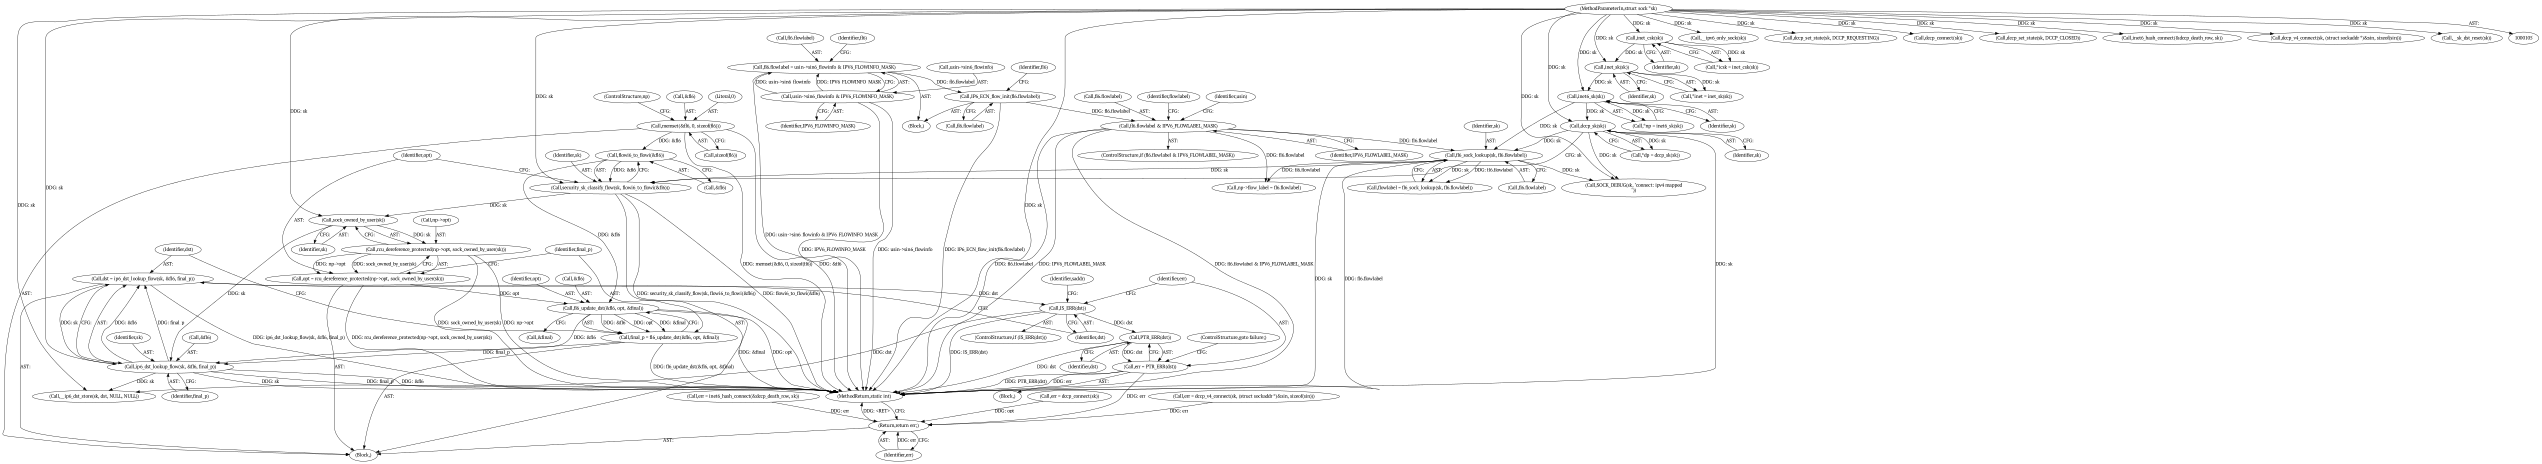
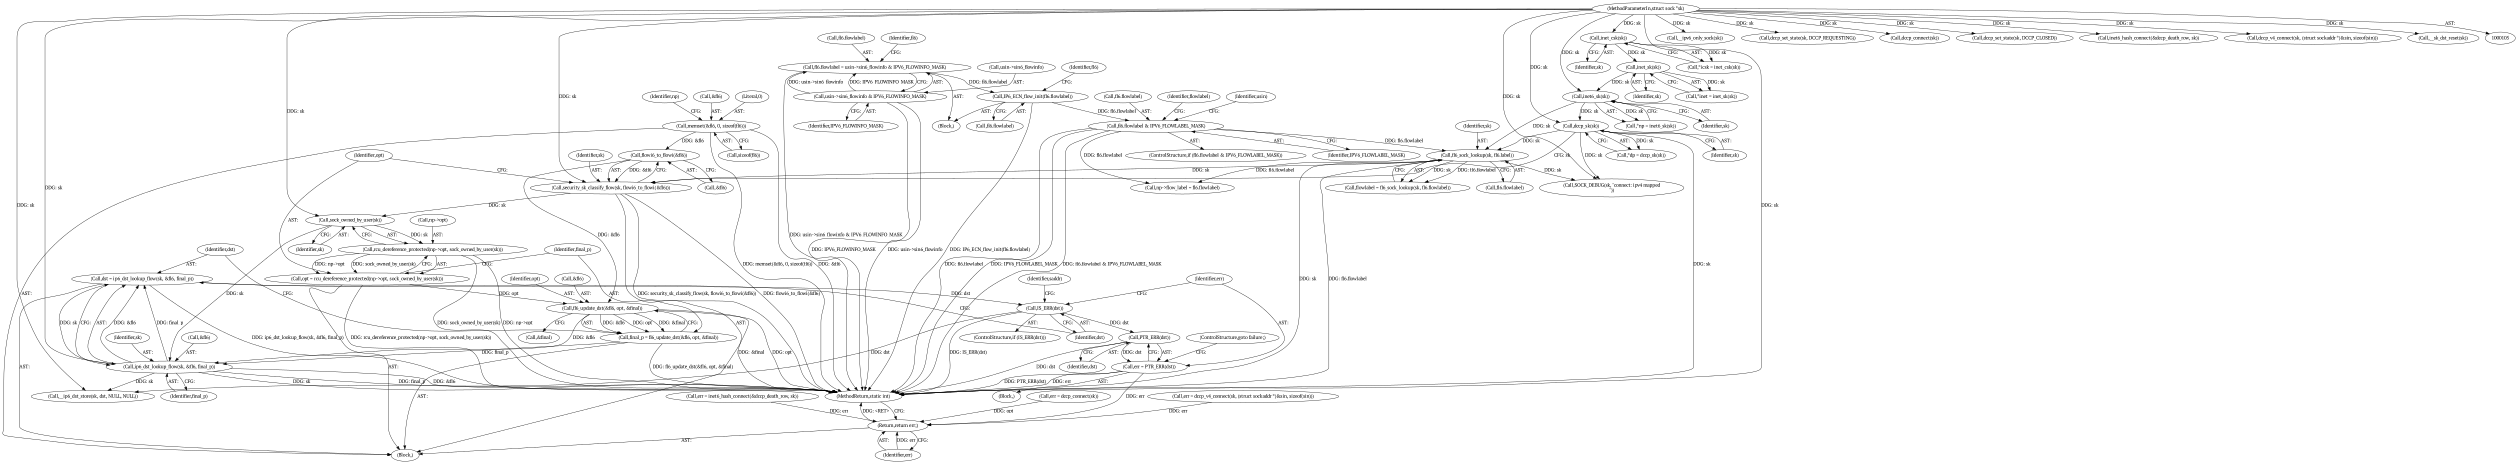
edge "(MethodParameterIn,struct sock *sk)" -> "(Call,inet_sk(sk))": removed, label "DDG: sk"
node "(ControlStructure,np)": label "(ControlStructure,np)" -> "(Identifier,np)"
node "(Call,fl6_sock_lookup(sk, fl6.flowlabel))": label "(Call,fl6_sock_lookup(sk, fl6.flowlabel))" -> "(Call,fl6_sock_lookup(sk, fl6.label))"
